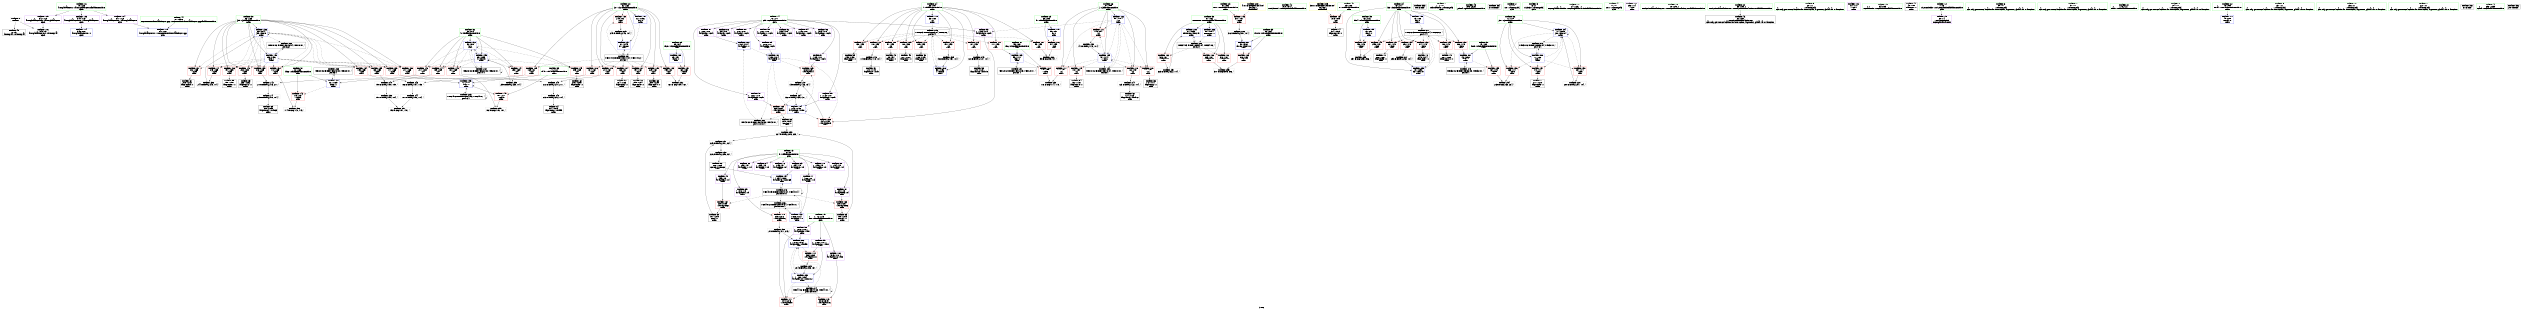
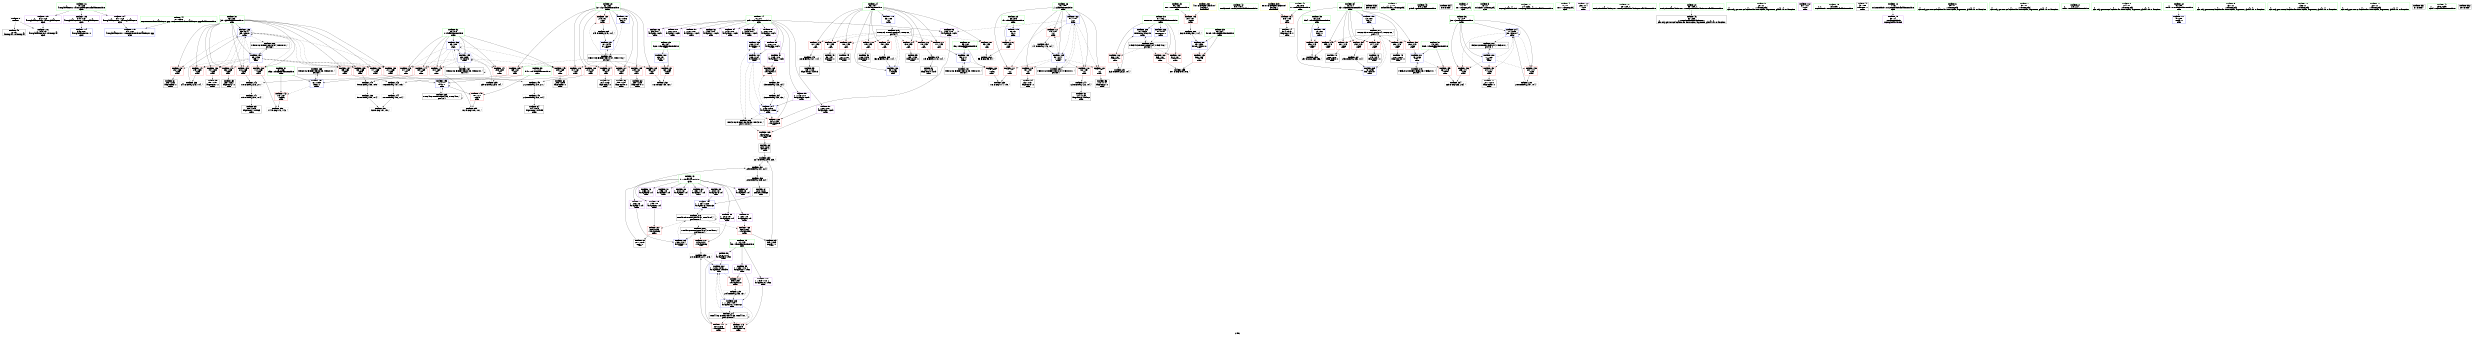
edge "NodeID: 234" -> "NodeID: 169": now "NodeID: 282" -> "NodeID: 169"
